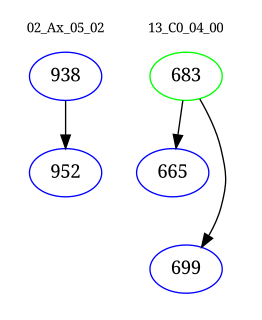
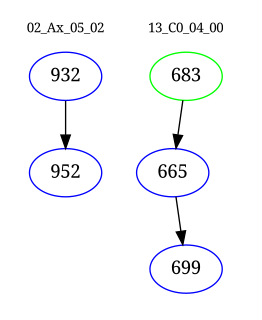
node "938": label "938" -> "932"
edge "683" -> "699": now "665" -> "699"
